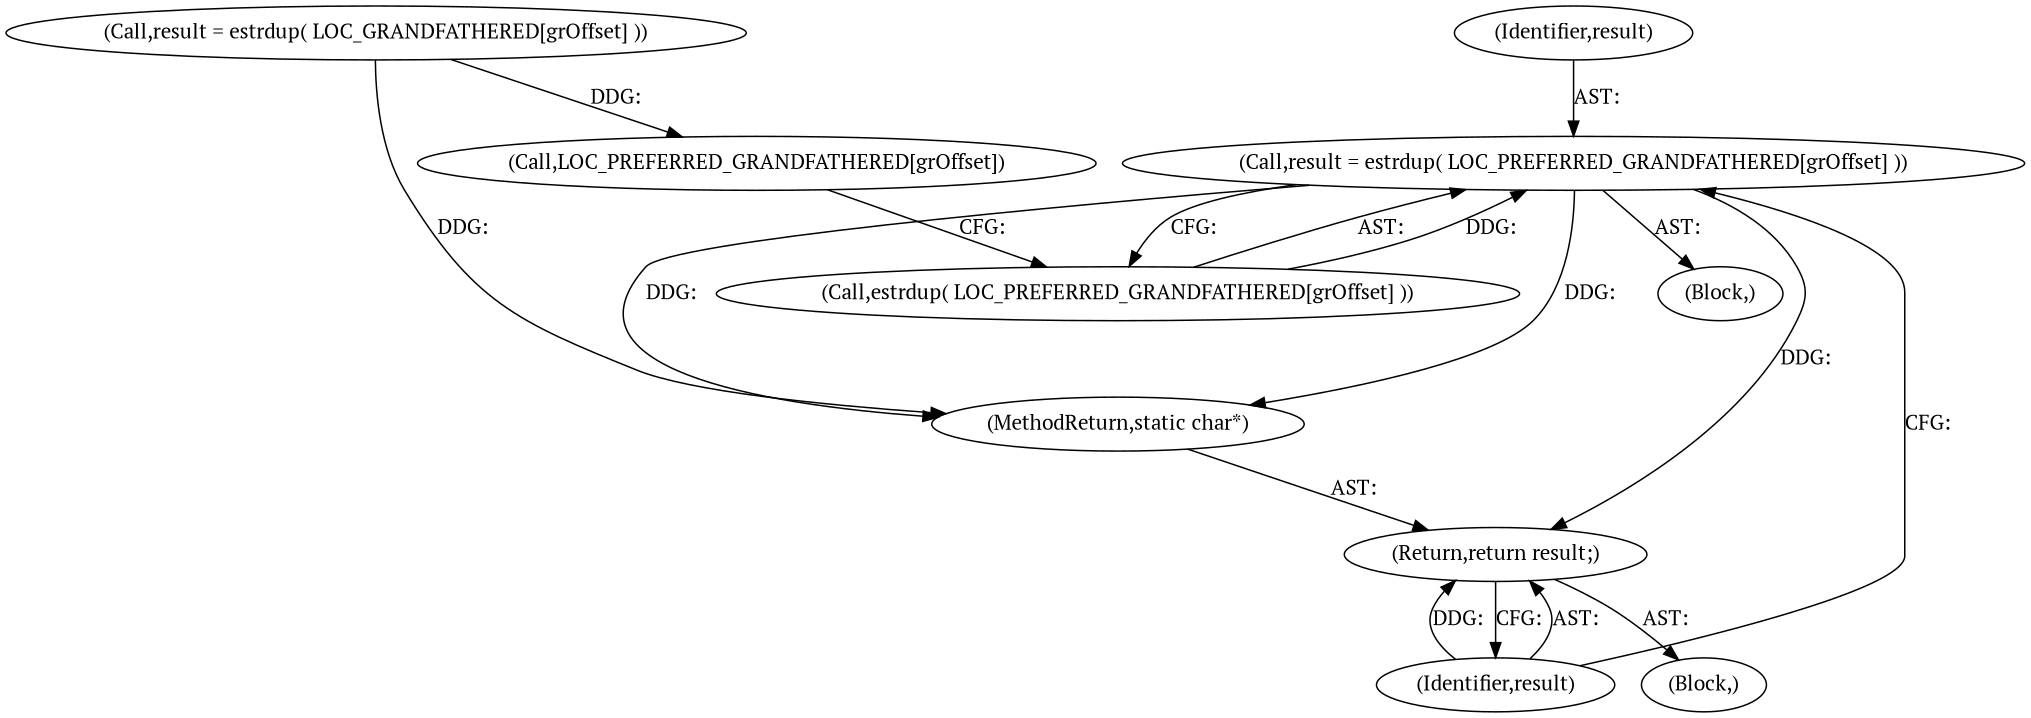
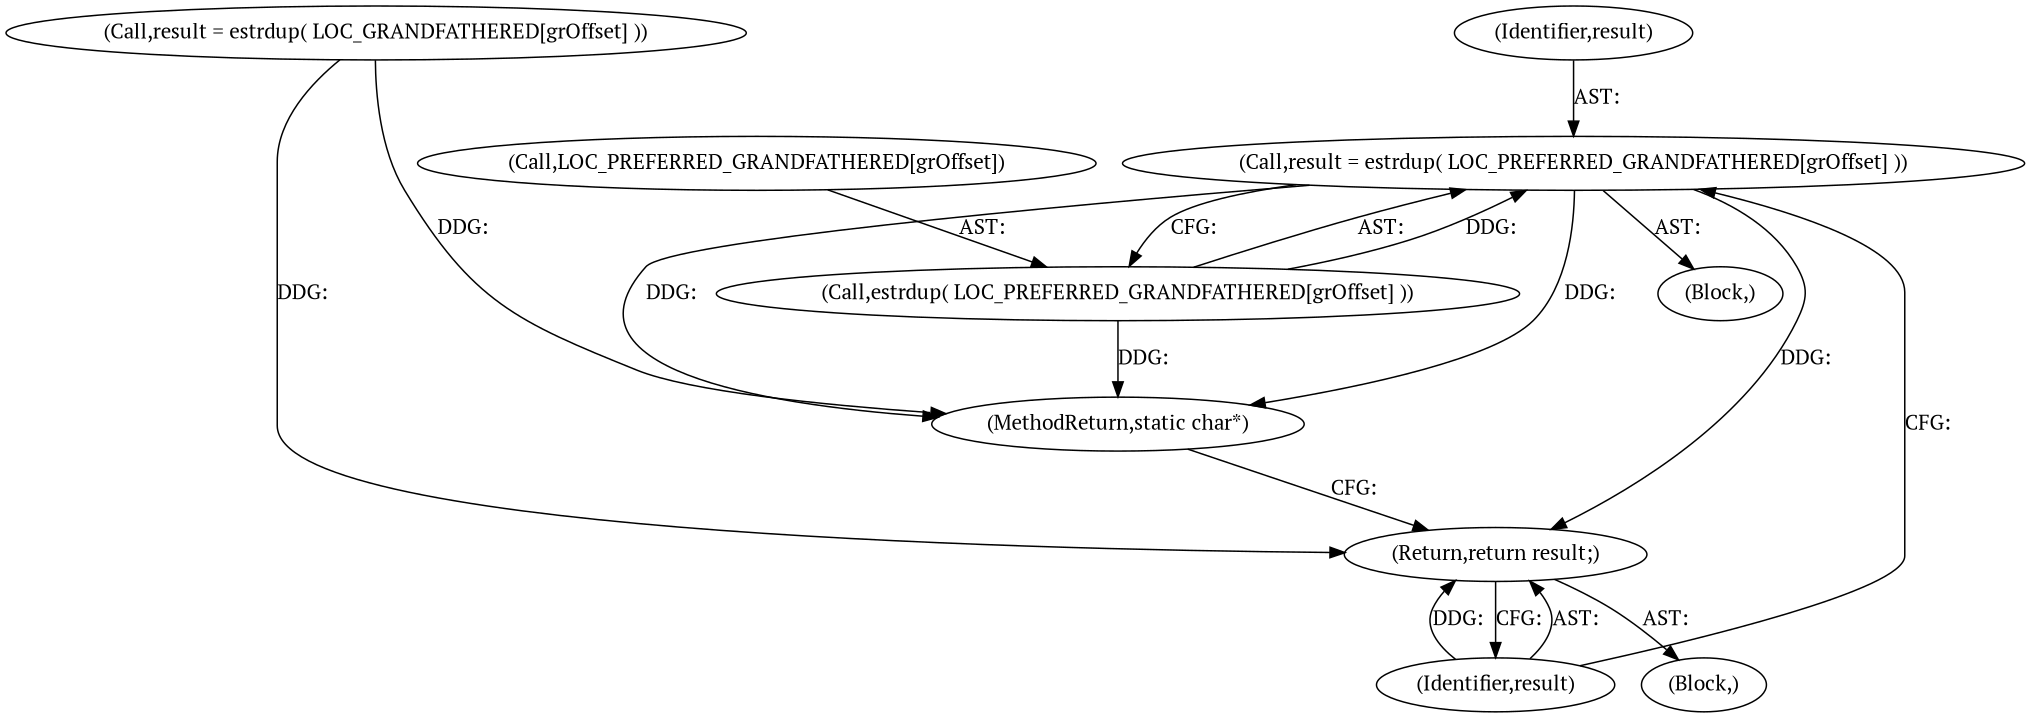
edge "(Call,result = estrdup( LOC_GRANDFATHERED[grOffset] ))" -> "(Call,LOC_PREFERRED_GRANDFATHERED[grOffset])": now "(Call,result = estrdup( LOC_GRANDFATHERED[grOffset] ))" -> "(Return,return result;)"
edge "(Call,LOC_PREFERRED_GRANDFATHERED[grOffset])" -> "(Call,estrdup( LOC_PREFERRED_GRANDFATHERED[grOffset] ))": label "CFG: " -> "AST: "
edge "(Call,estrdup( LOC_PREFERRED_GRANDFATHERED[grOffset] ))" -> "(MethodReturn,static char*)": added, label "DDG:"
edge "(MethodReturn,static char*)" -> "(Return,return result;)": label "AST: " -> "CFG: "
